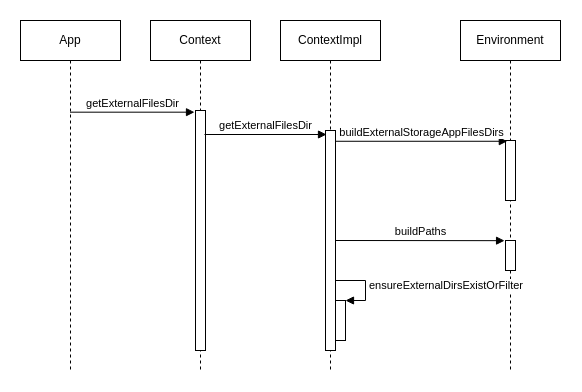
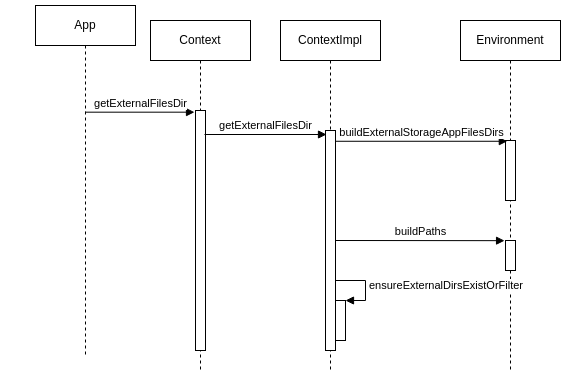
node "App": moved (71, 196) -> (86, 181)
